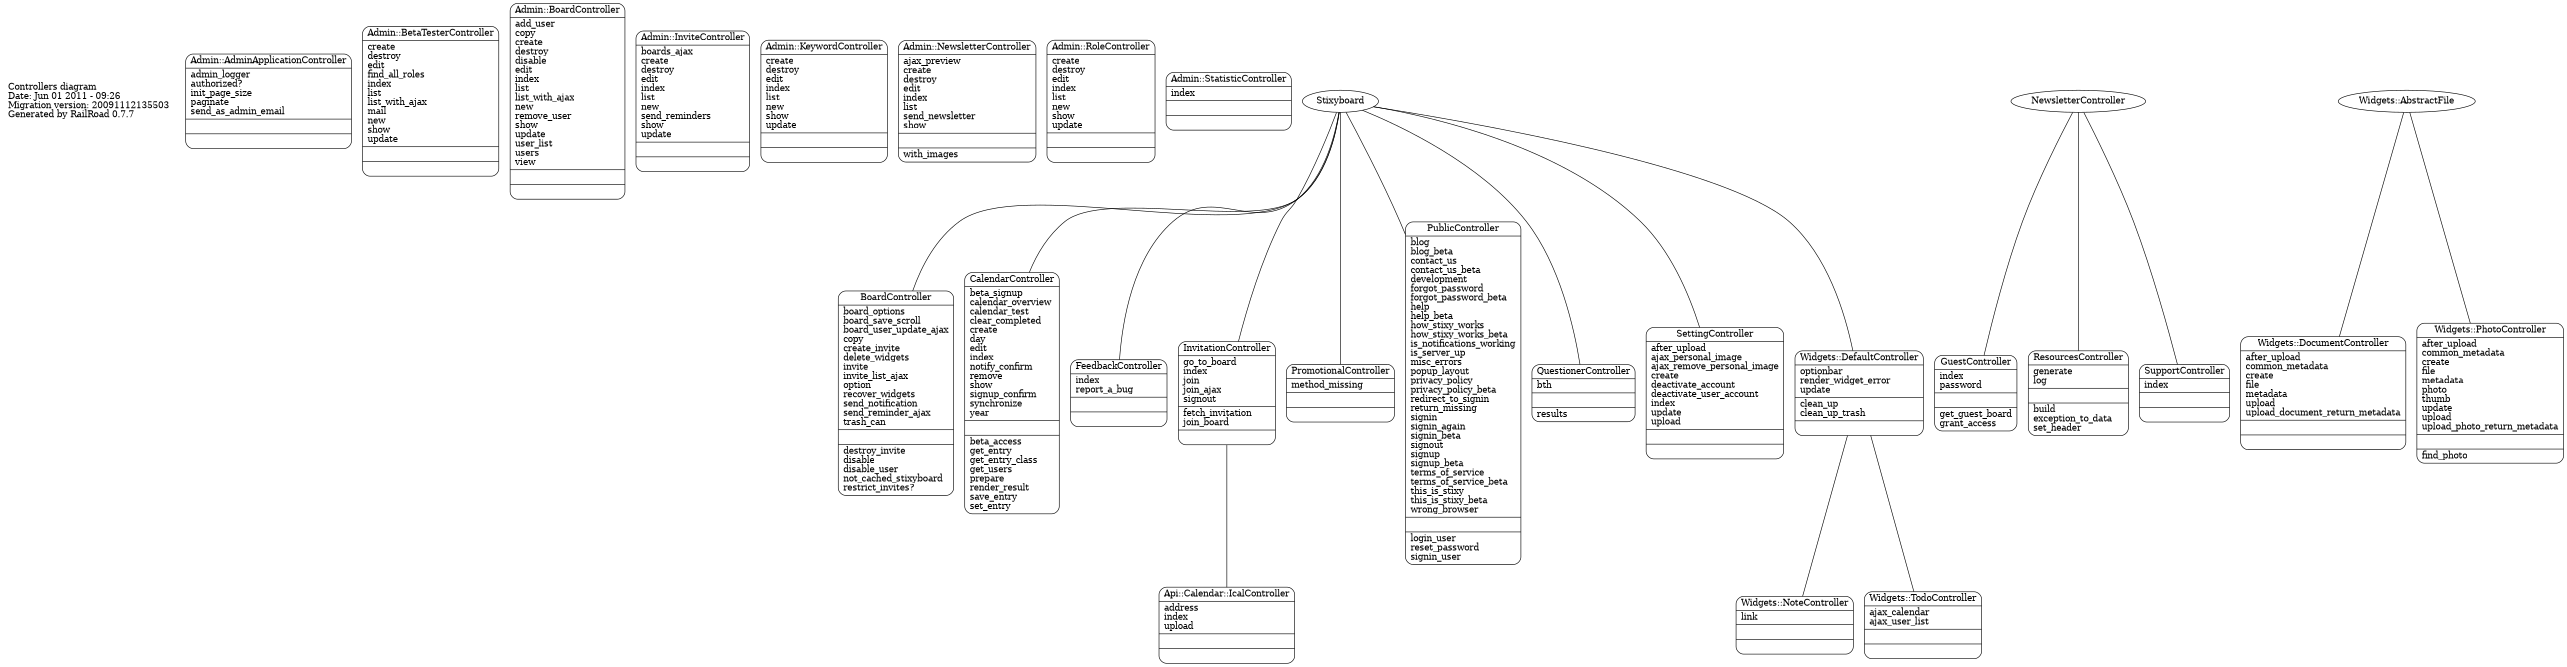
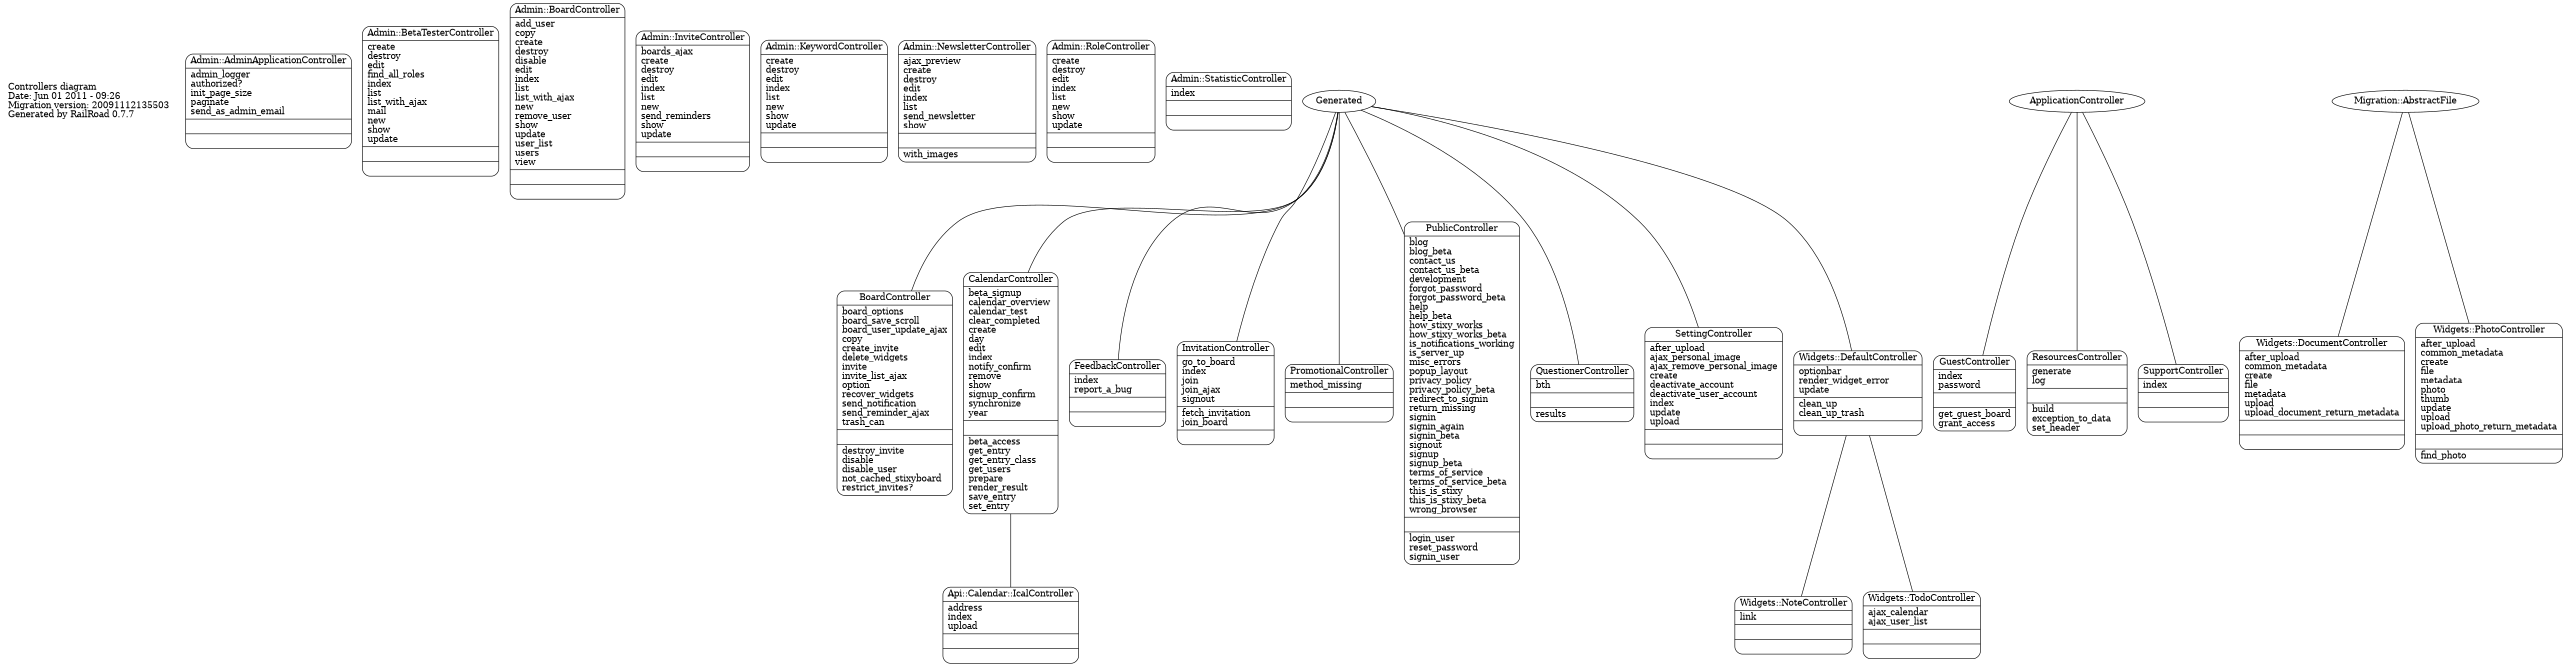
node "Stixyboard": label "Stixyboard" -> "Generated"
node "NewsletterController": label "NewsletterController" -> "ApplicationController"
node "Widgets::AbstractFile": label "Widgets::AbstractFile" -> "Migration::AbstractFile"
edge "InvitationController" -- "Api::Calendar::IcalController": now "CalendarController" -- "Api::Calendar::IcalController"
